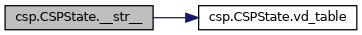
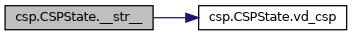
node "csp.CSPState.vd_table": label "csp.CSPState.vd_table" -> "csp.CSPState.vd_csp"
